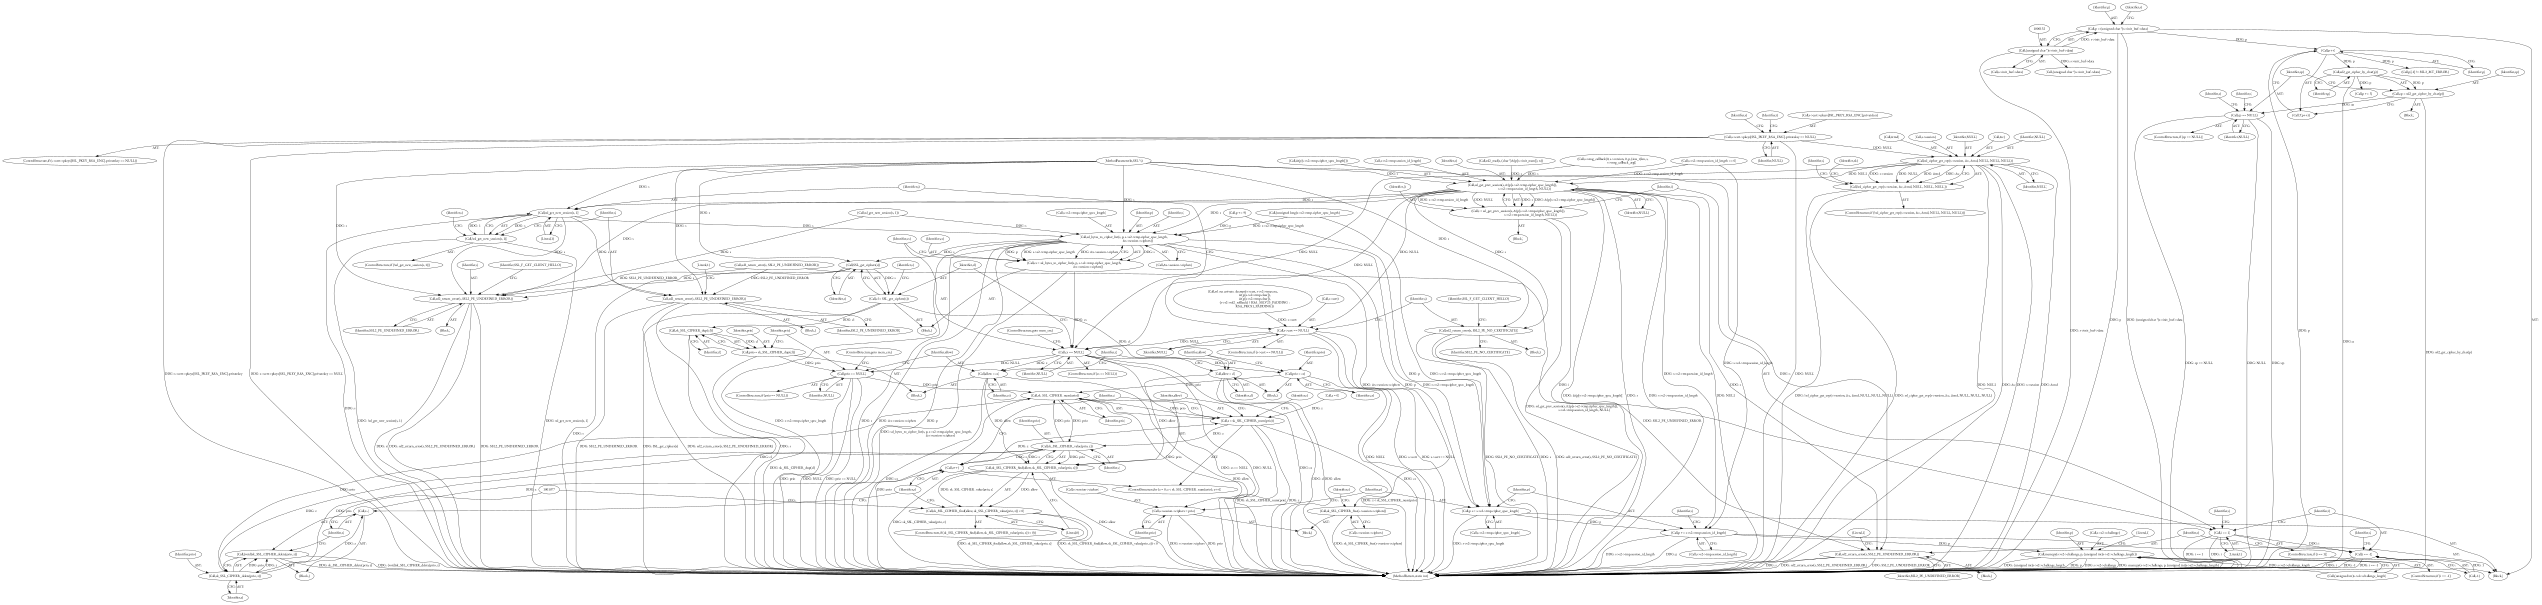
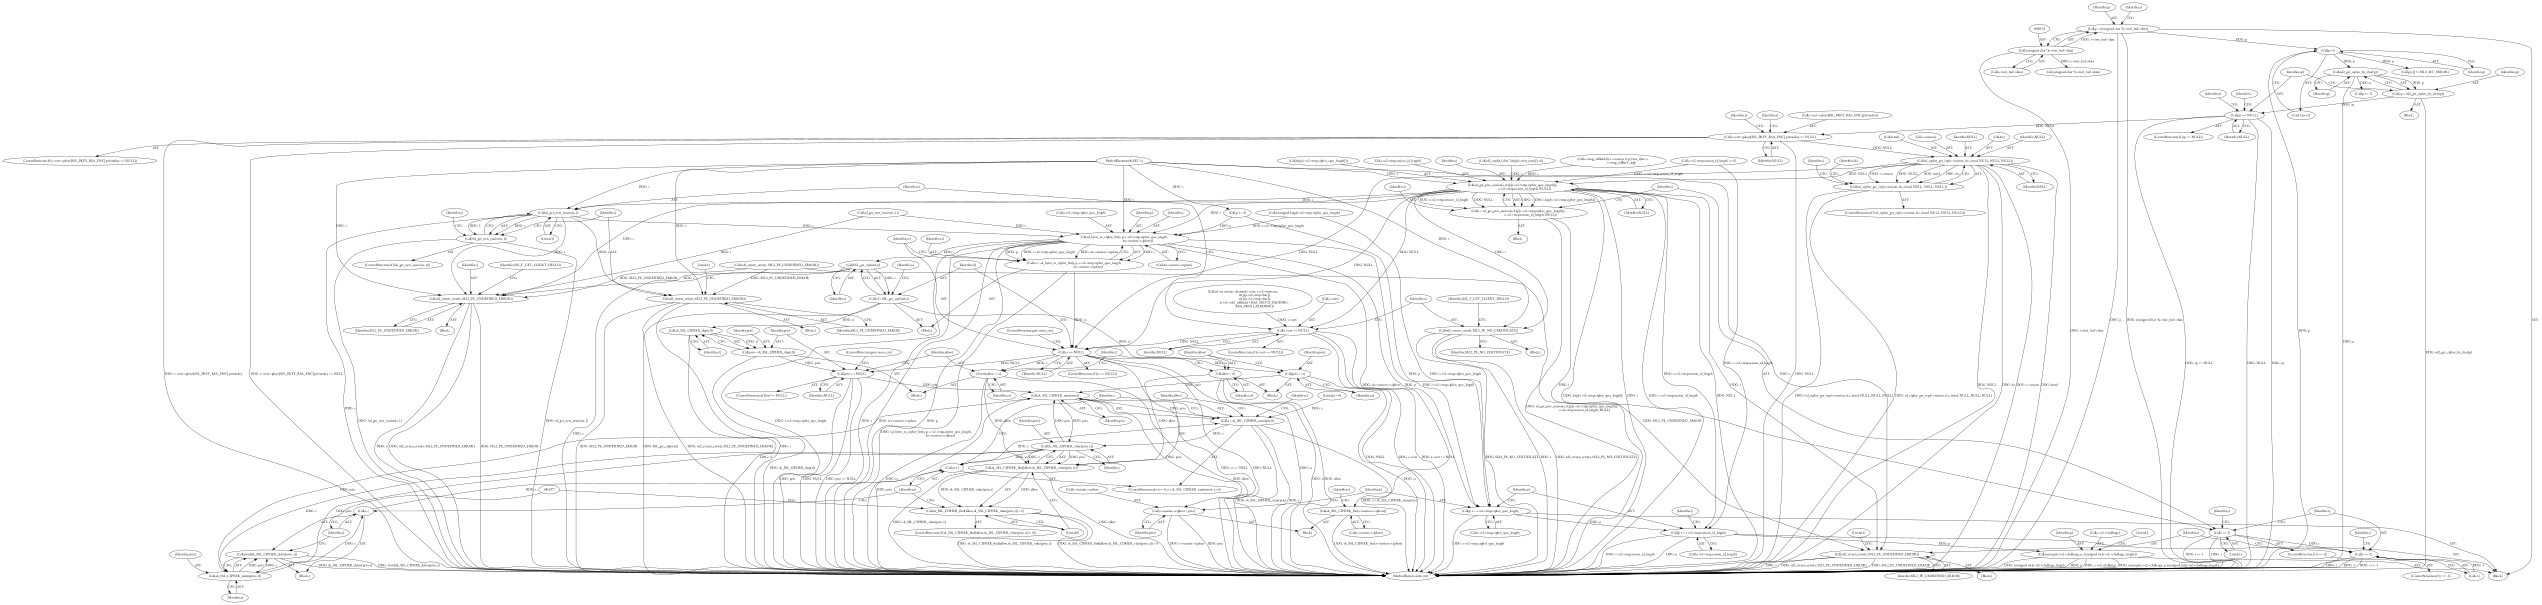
edge "(Call,cp = ssl2_get_cipher_by_char(p))" -> "(Call,*(p++))": now "(Call,cp = ssl2_get_cipher_by_char(p))" -> "(Call,ssl2_get_cipher_by_char(p))"
edge "(Call,cp == NULL)" -> "(Call,s->cert->pkeys[SSL_PKEY_RSA_ENC].privatekey == NULL)": added, label "DDG: NULL"
edge "(MethodParameterIn,SSL *s)" -> "(Call,SSL_get_ciphers(s))": now "(MethodParameterIn,SSL *s)" -> "(Call,p += 9)"
node "(Call,allow = cs)": label "(Call,allow = cs)" -> "(Literal,allow = cs)"
node "(ControlStructure,if (prio == NULL))": label "(ControlStructure,if (prio == NULL))" -> "(ControlStructure,if (buf == NULL))"
node "(Call,z = 0)": label "(Call,z = 0)" -> "(Literal,z = 0)"
edge "(Call,sk_SSL_CIPHER_value(prio, z))" -> "(Call,z++)": label "DDG: z" -> "DDG: cs"
node "(Call,(unsigned int)s->s2->challenge_length)": removed
